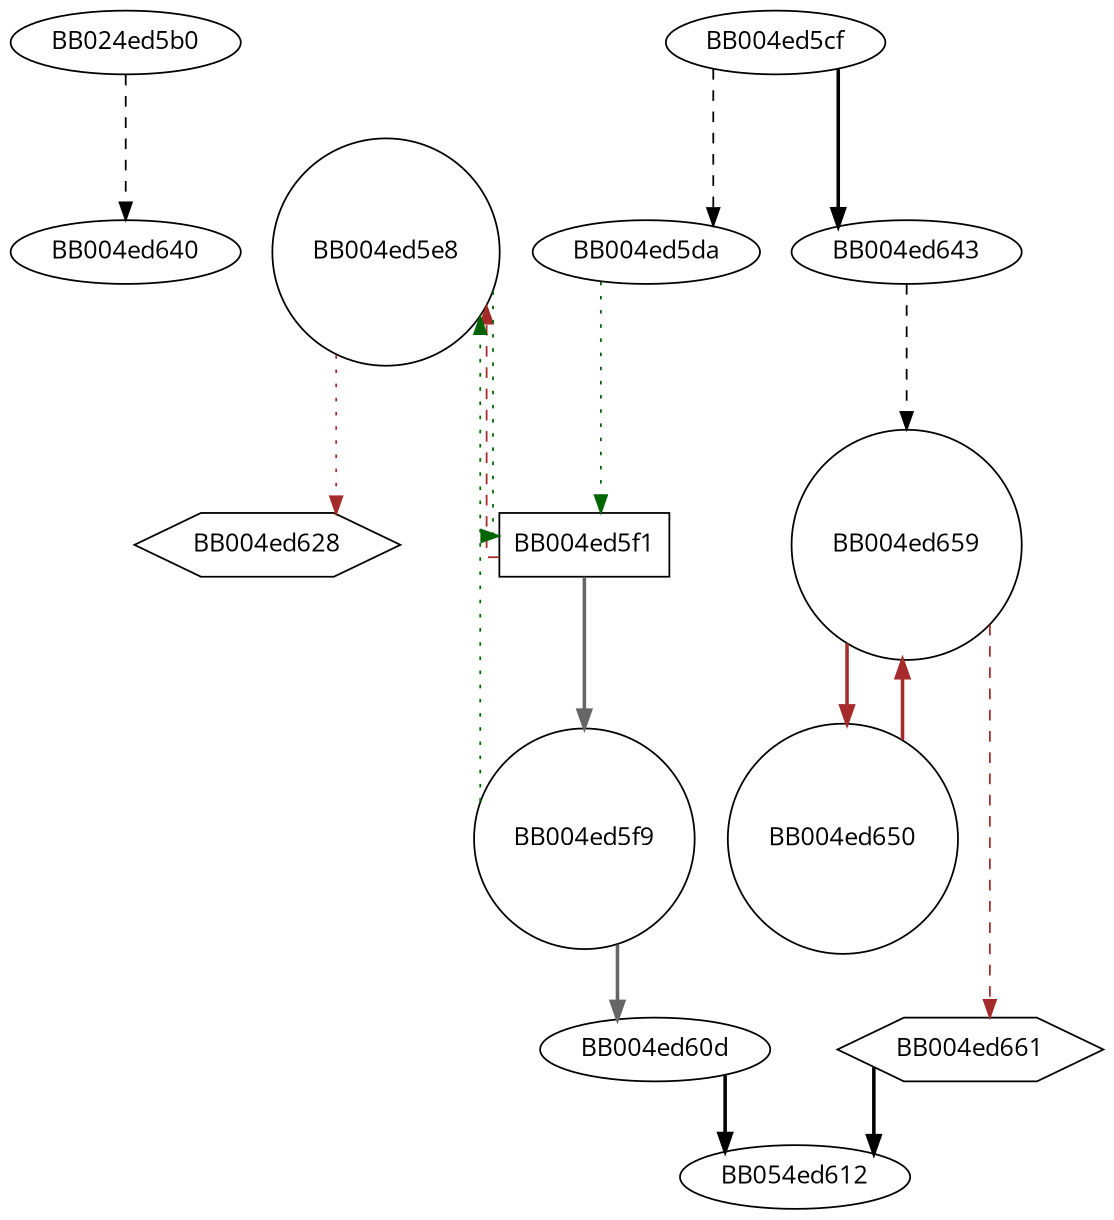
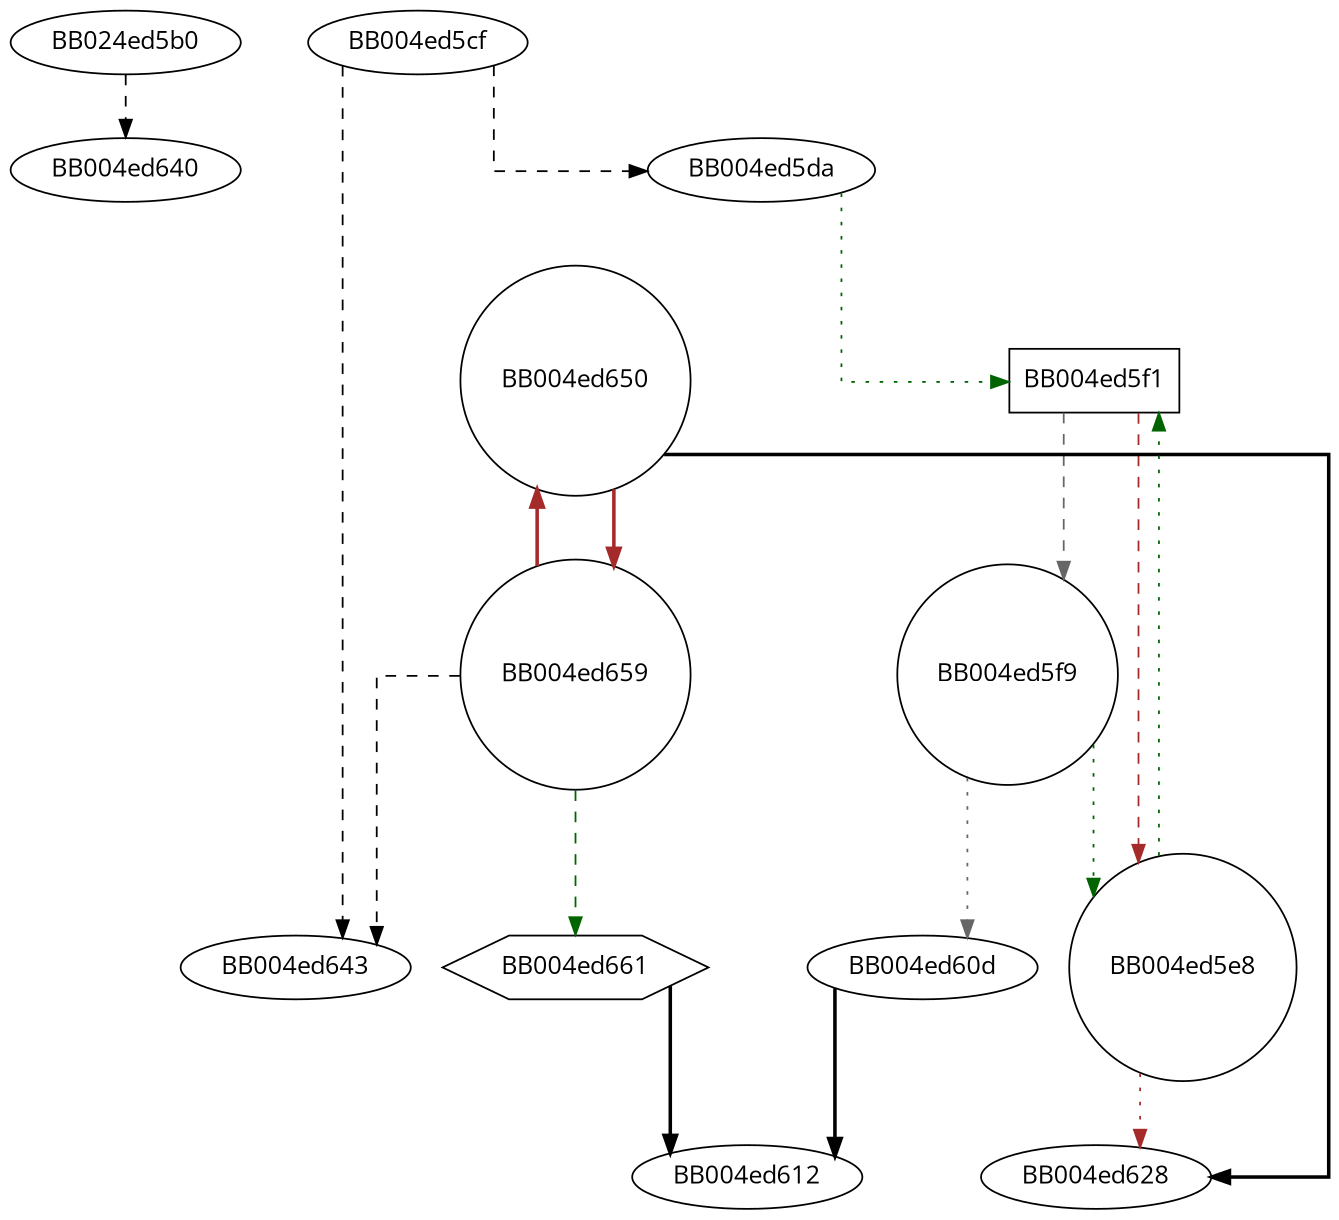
edge "BB004ed5cf" -> "BB004ed643": style bold -> dashed
edge "BB004ed643" -> "BB004ed659": reversed
edge "BB004ed650" -> "BB004ed628": added
node "BB004ed628": shape hexagon -> ellipse
edge "BB004ed5f1" -> "BB004ed5f9": style bold -> dashed
edge "BB004ed659" -> "BB004ed661": color brown -> darkgreen
edge "BB004ed5f9" -> "BB004ed60d": style bold -> dotted
node "BB054ed612": label "BB054ed612" -> "BB004ed612"
